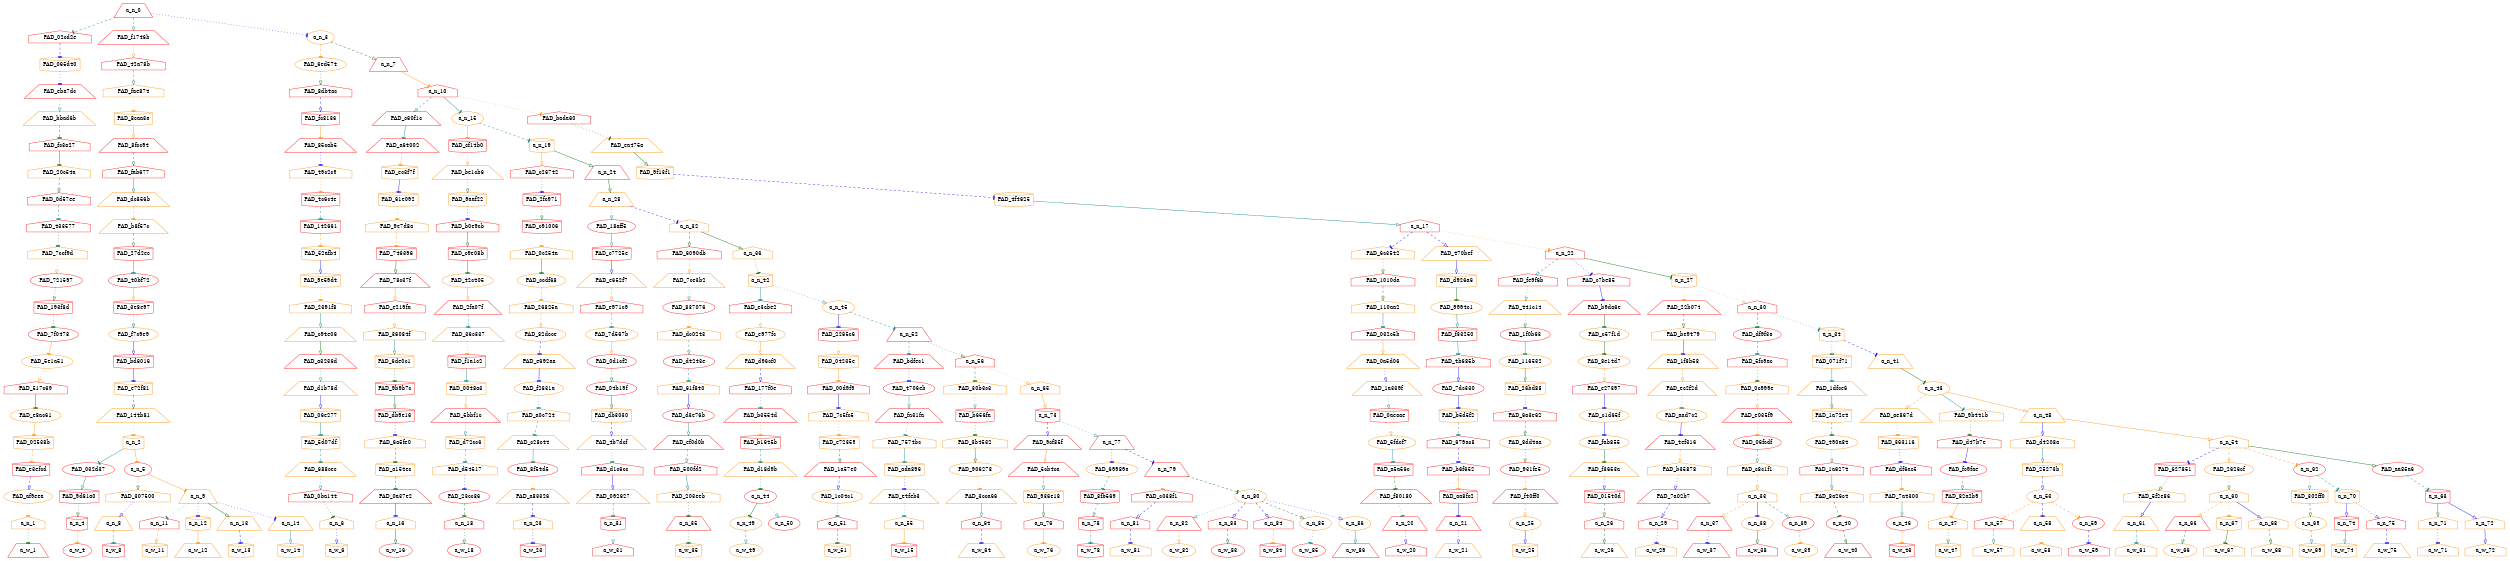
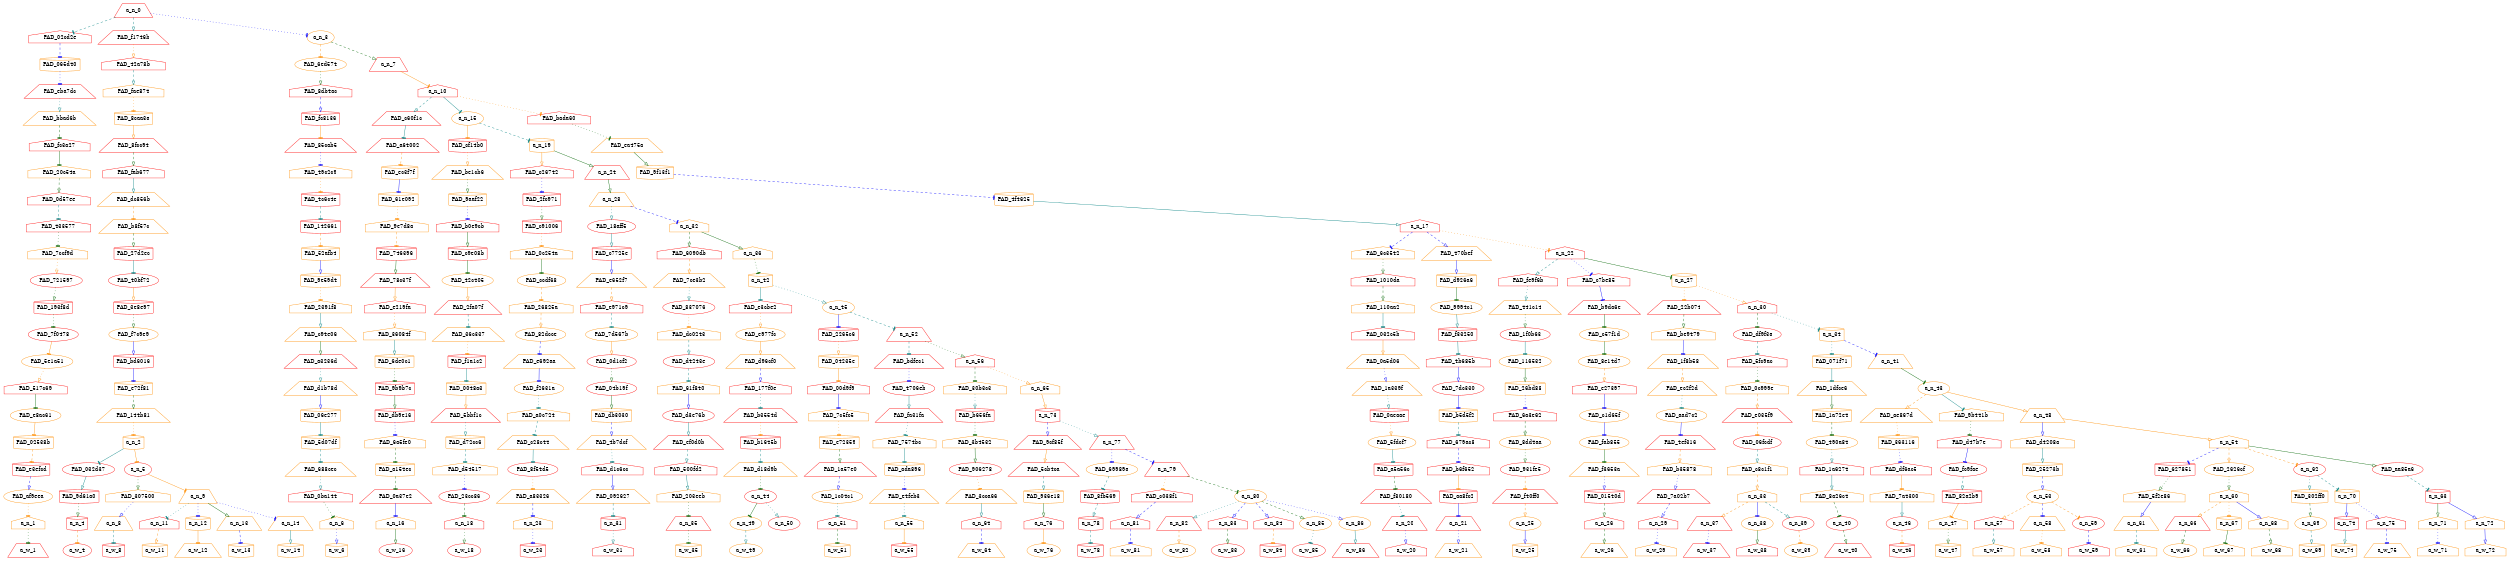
node "PAD_906278": color darkorange -> red
node "a_w_15": label "a_w_15" -> "a_w_55"
